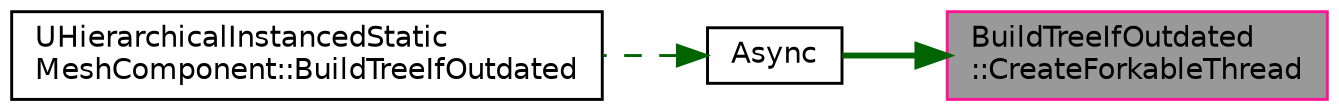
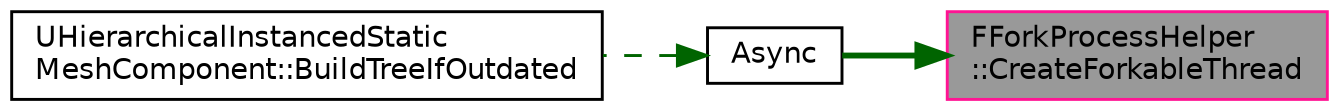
node "BuildTreeIfOutdated ::CreateForkableThread": label "BuildTreeIfOutdated ::CreateForkableThread" -> "FForkProcessHelper ::CreateForkableThread"
